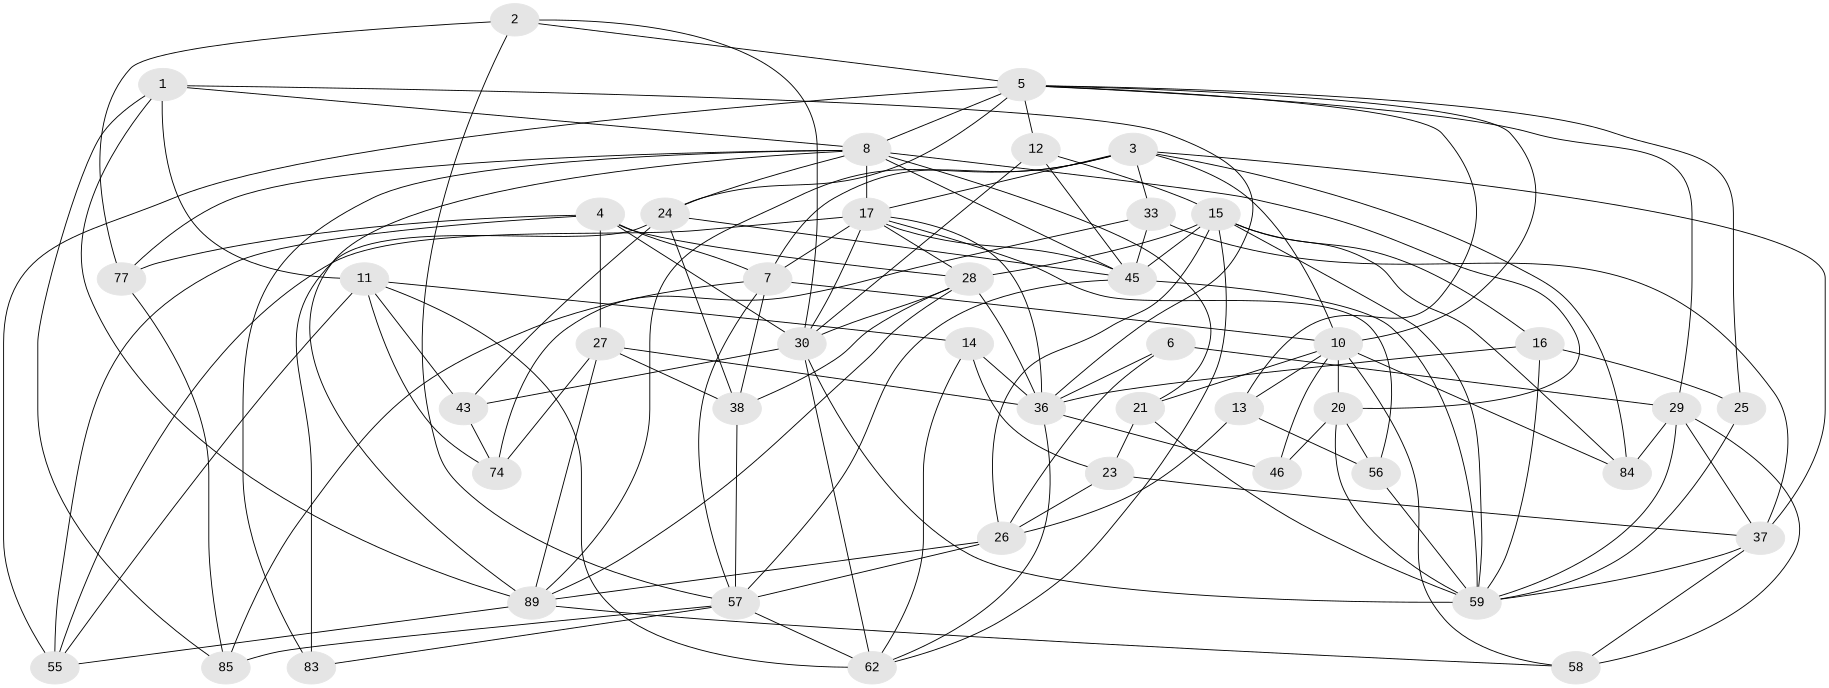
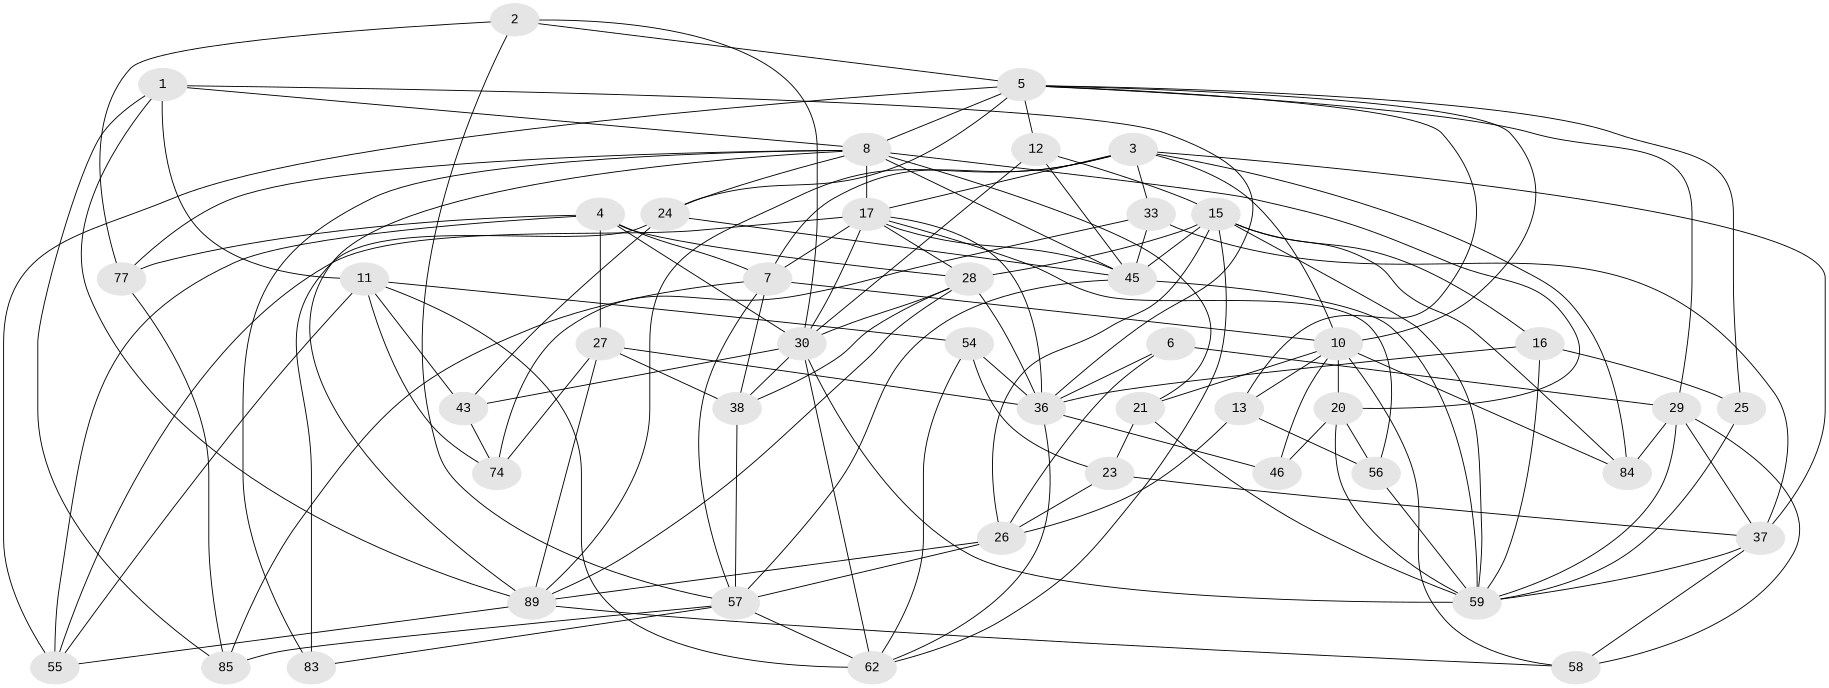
edge "24" -- "38": now "30" -- "38"
node "14": label "14" -> "54"
